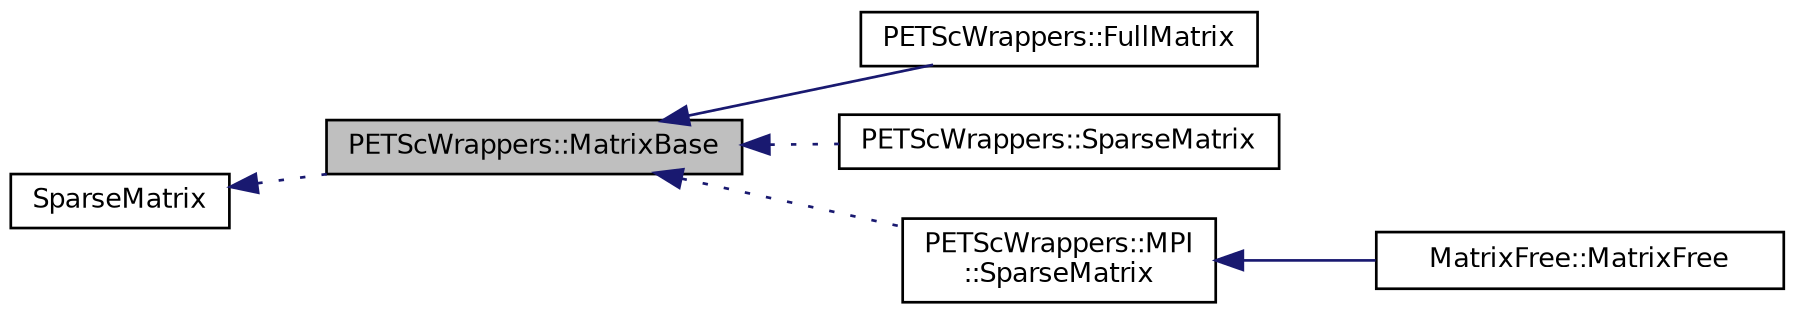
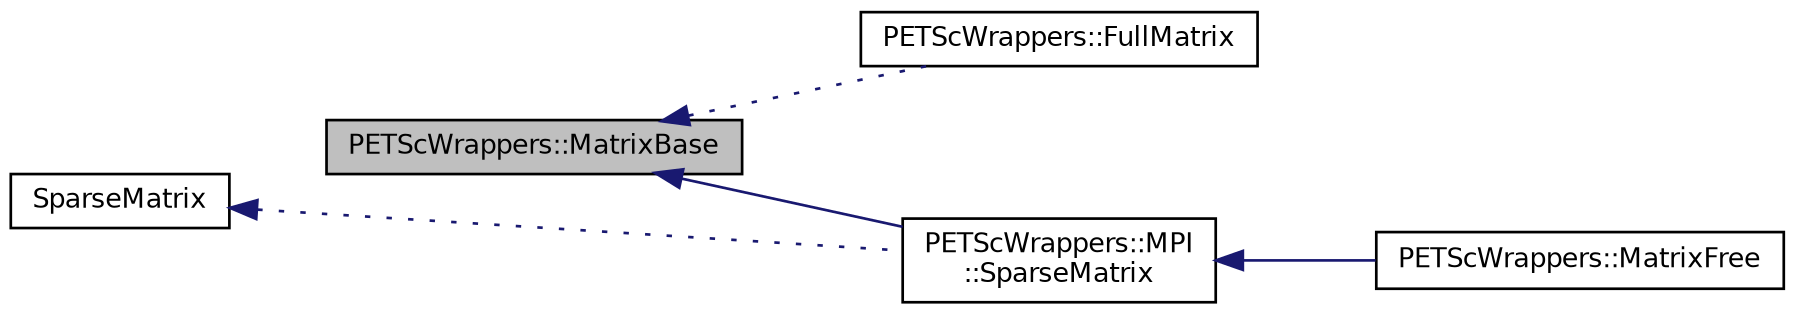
edge "PETScWrappers::FullMatrix" -> "PETScWrappers::MatrixBase": style solid -> dotted
node "PETScWrappers::SparseMatrix": removed
edge "PETScWrappers::MatrixBase" -> "SparseMatrix": now "PETScWrappers::MPI ::SparseMatrix" -> "SparseMatrix"
edge "PETScWrappers::MPI ::SparseMatrix" -> "PETScWrappers::MatrixBase": style dotted -> solid
node "MatrixFree::MatrixFree": label "MatrixFree::MatrixFree" -> "PETScWrappers::MatrixFree"
